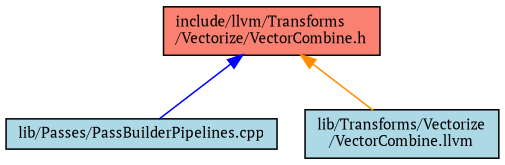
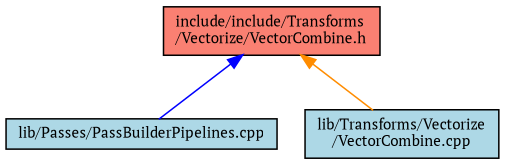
node "include/llvm/Transforms /Vectorize/VectorCombine.h": label "include/llvm/Transforms /Vectorize/VectorCombine.h" -> "include/include/Transforms /Vectorize/VectorCombine.h"
node "lib/Transforms/Vectorize /VectorCombine.llvm": label "lib/Transforms/Vectorize /VectorCombine.llvm" -> "lib/Transforms/Vectorize /VectorCombine.cpp"
